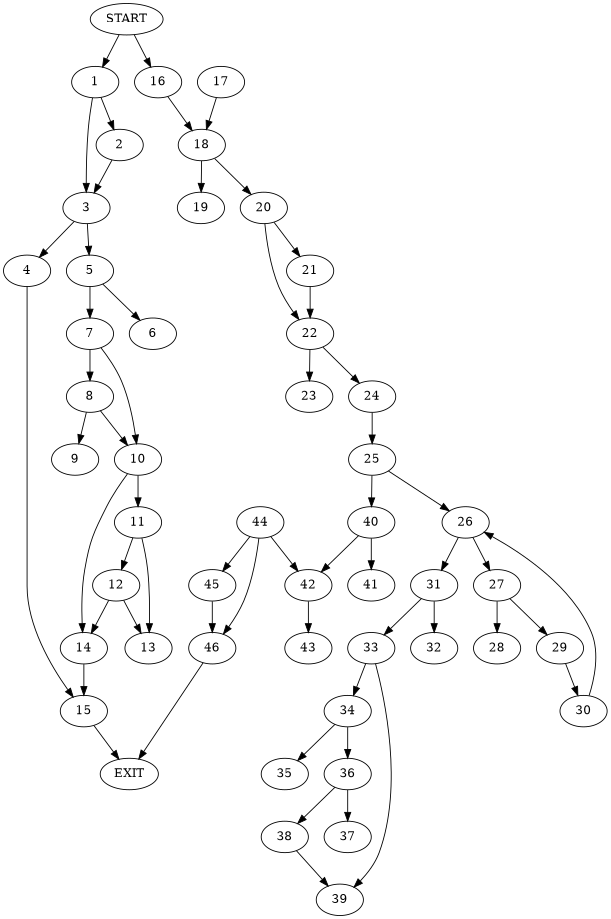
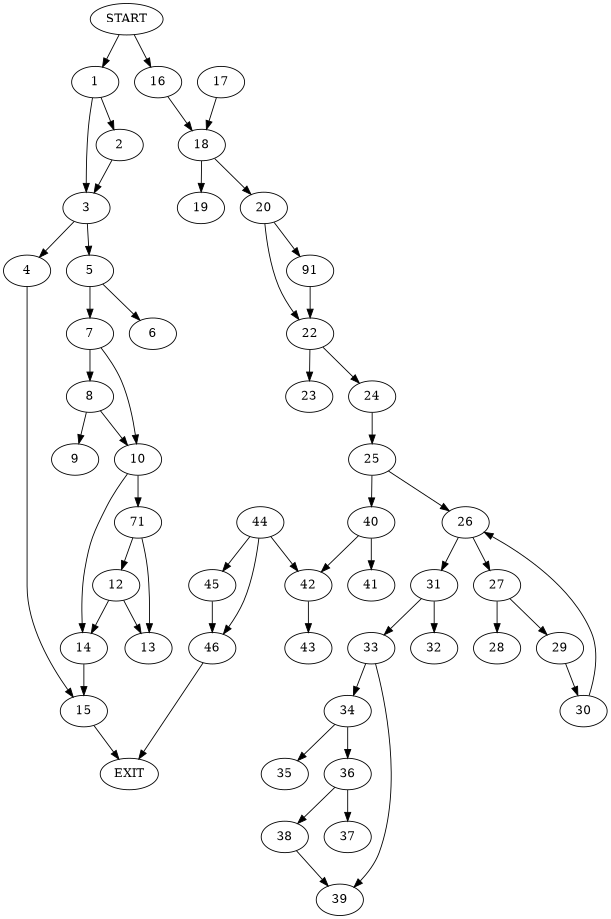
node "21": label "21" -> "91"
node "11": label "11" -> "71"
